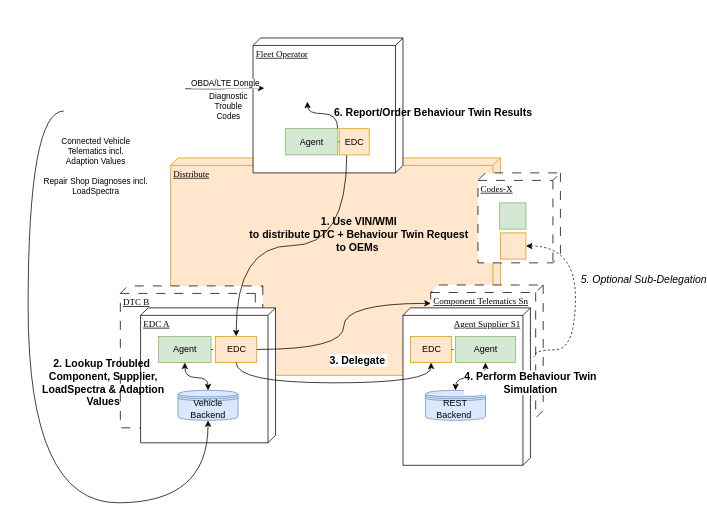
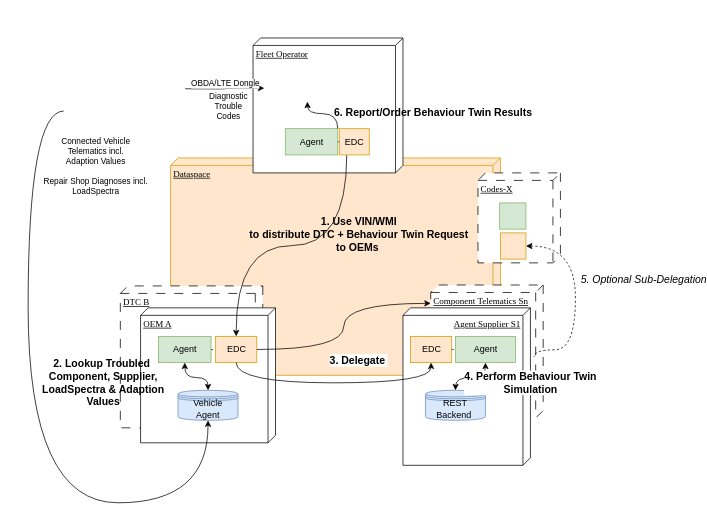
node "Distribute": label "Distribute" -> "Dataspace"
node "EDC A": label "EDC A" -> "OEM A"
node "Vehicle Backend": label "Vehicle Backend" -> "Vehicle Agent"
